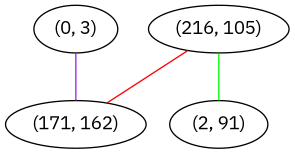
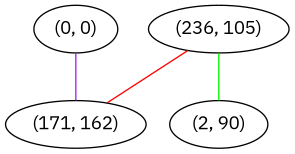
node "(0, 3)": label "(0, 3)" -> "(0, 0)"
node "(216, 105)": label "(216, 105)" -> "(236, 105)"
node "(2, 91)": label "(2, 91)" -> "(2, 90)"
